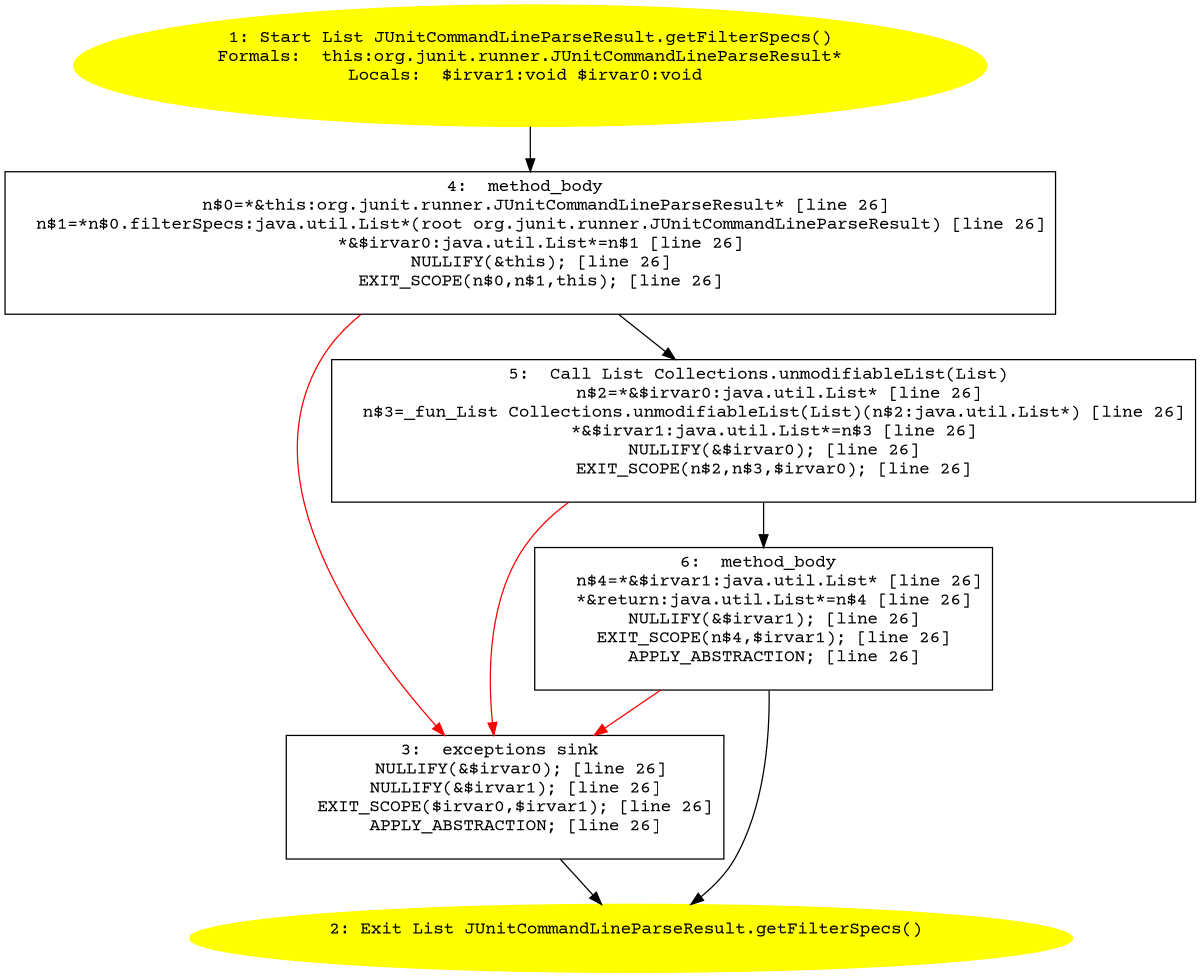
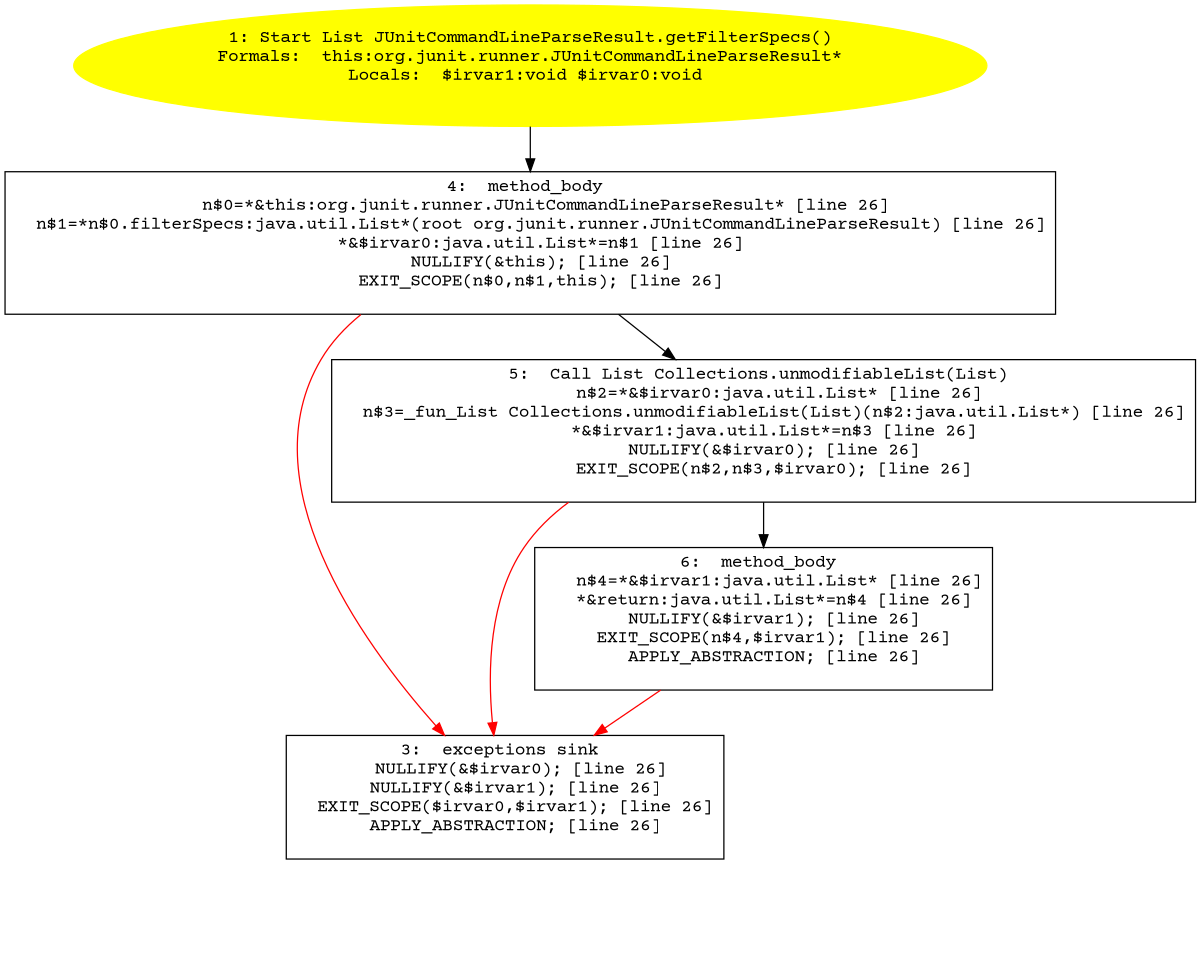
node "2: Exit List JUnitCommandLineParseResult.getFilterSpecs()": removed
